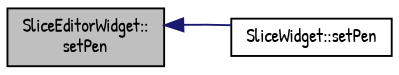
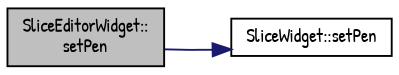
edge "SliceWidget::setPen" -> "SliceEditorWidget:: setPen": reversed
